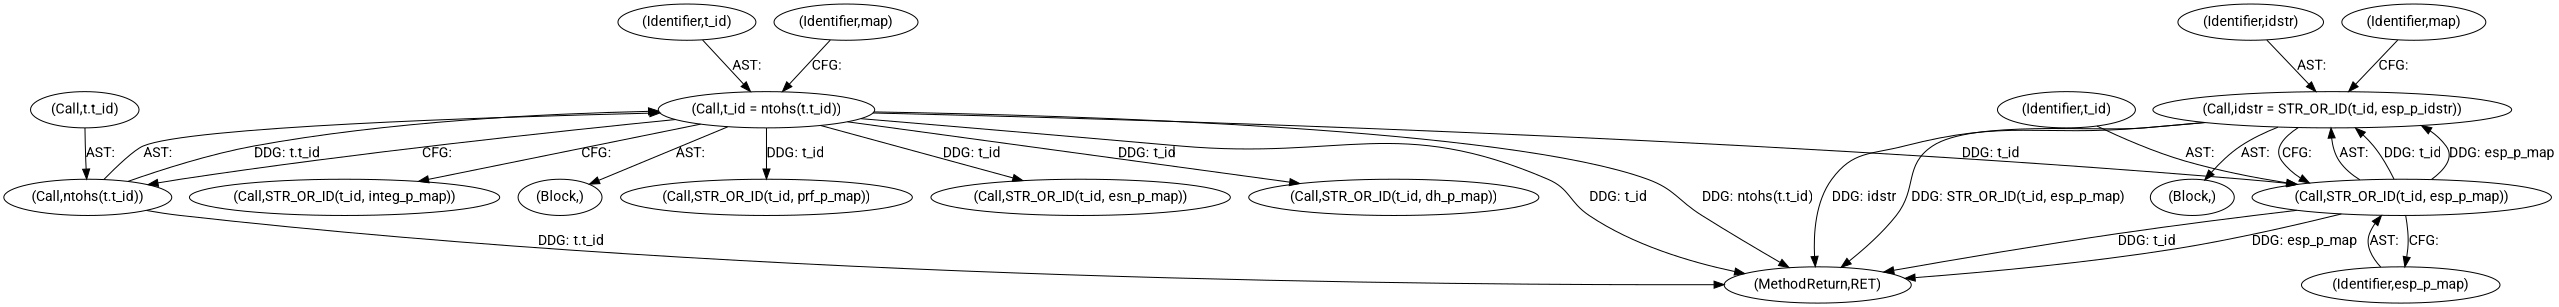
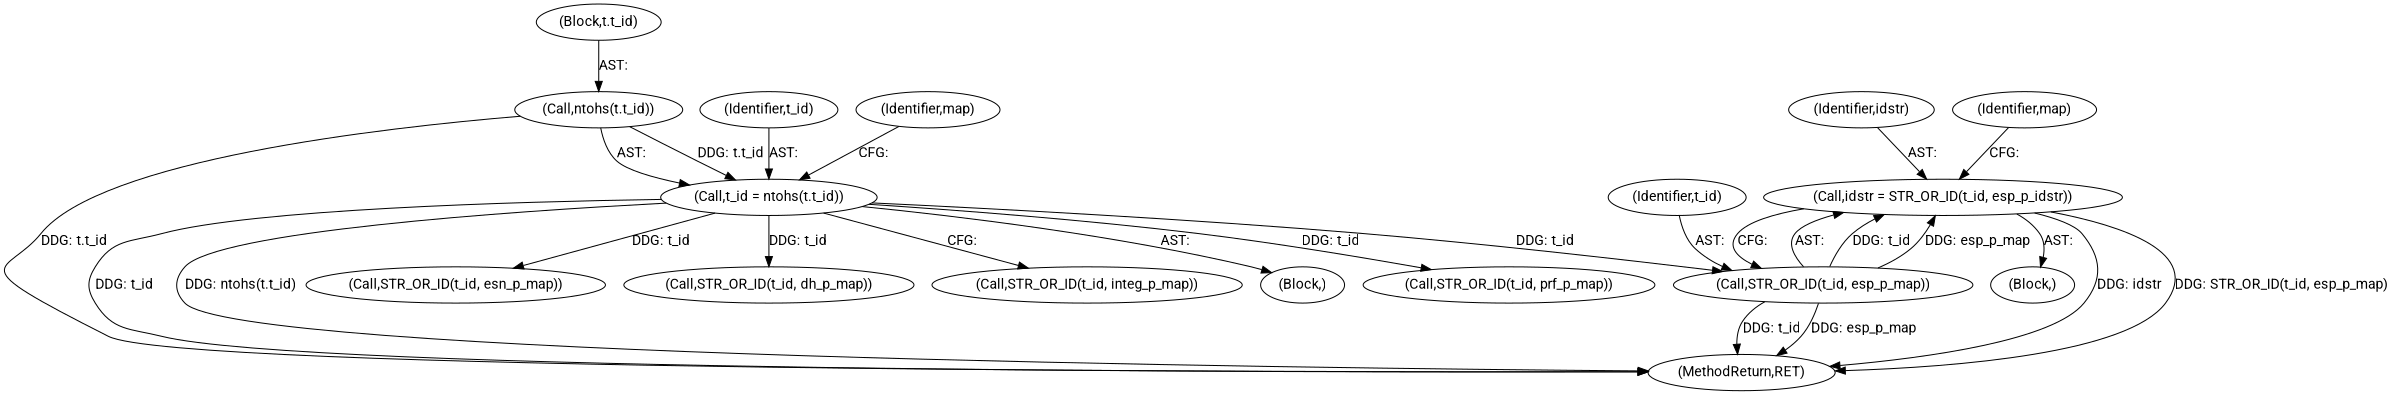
node "(Call,t.t_id)": label "(Call,t.t_id)" -> "(Block,t.t_id)"
edge "(Call,t_id = ntohs(t.t_id))" -> "(Call,ntohs(t.t_id))": removed, label "CFG:"
node "(Identifier,esp_p_map)": removed
